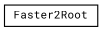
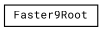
node "Faster2Root": label "Faster2Root" -> "Faster9Root"
